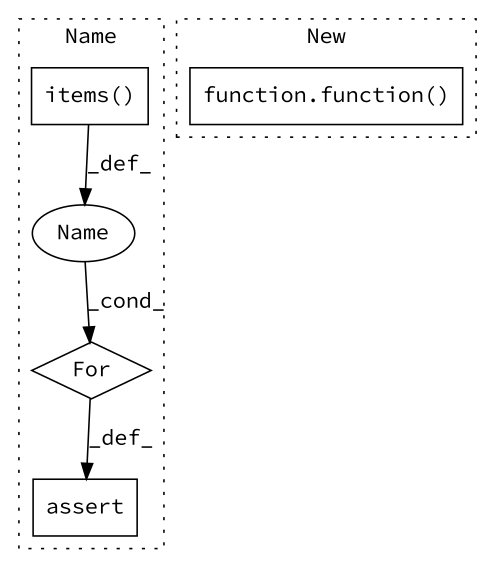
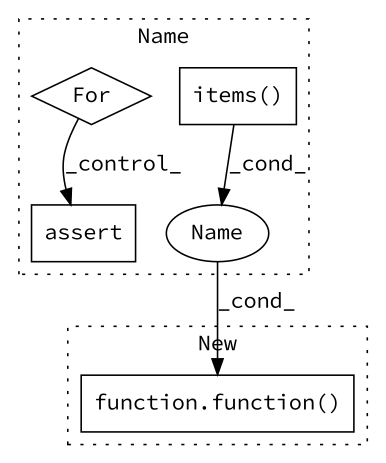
edge "items()" -> "Name": label "_def_" -> "_cond_"
edge "Name" -> "For": now "Name" -> "function.function()"
edge "For" -> "assert": label "_def_" -> "_control_"
